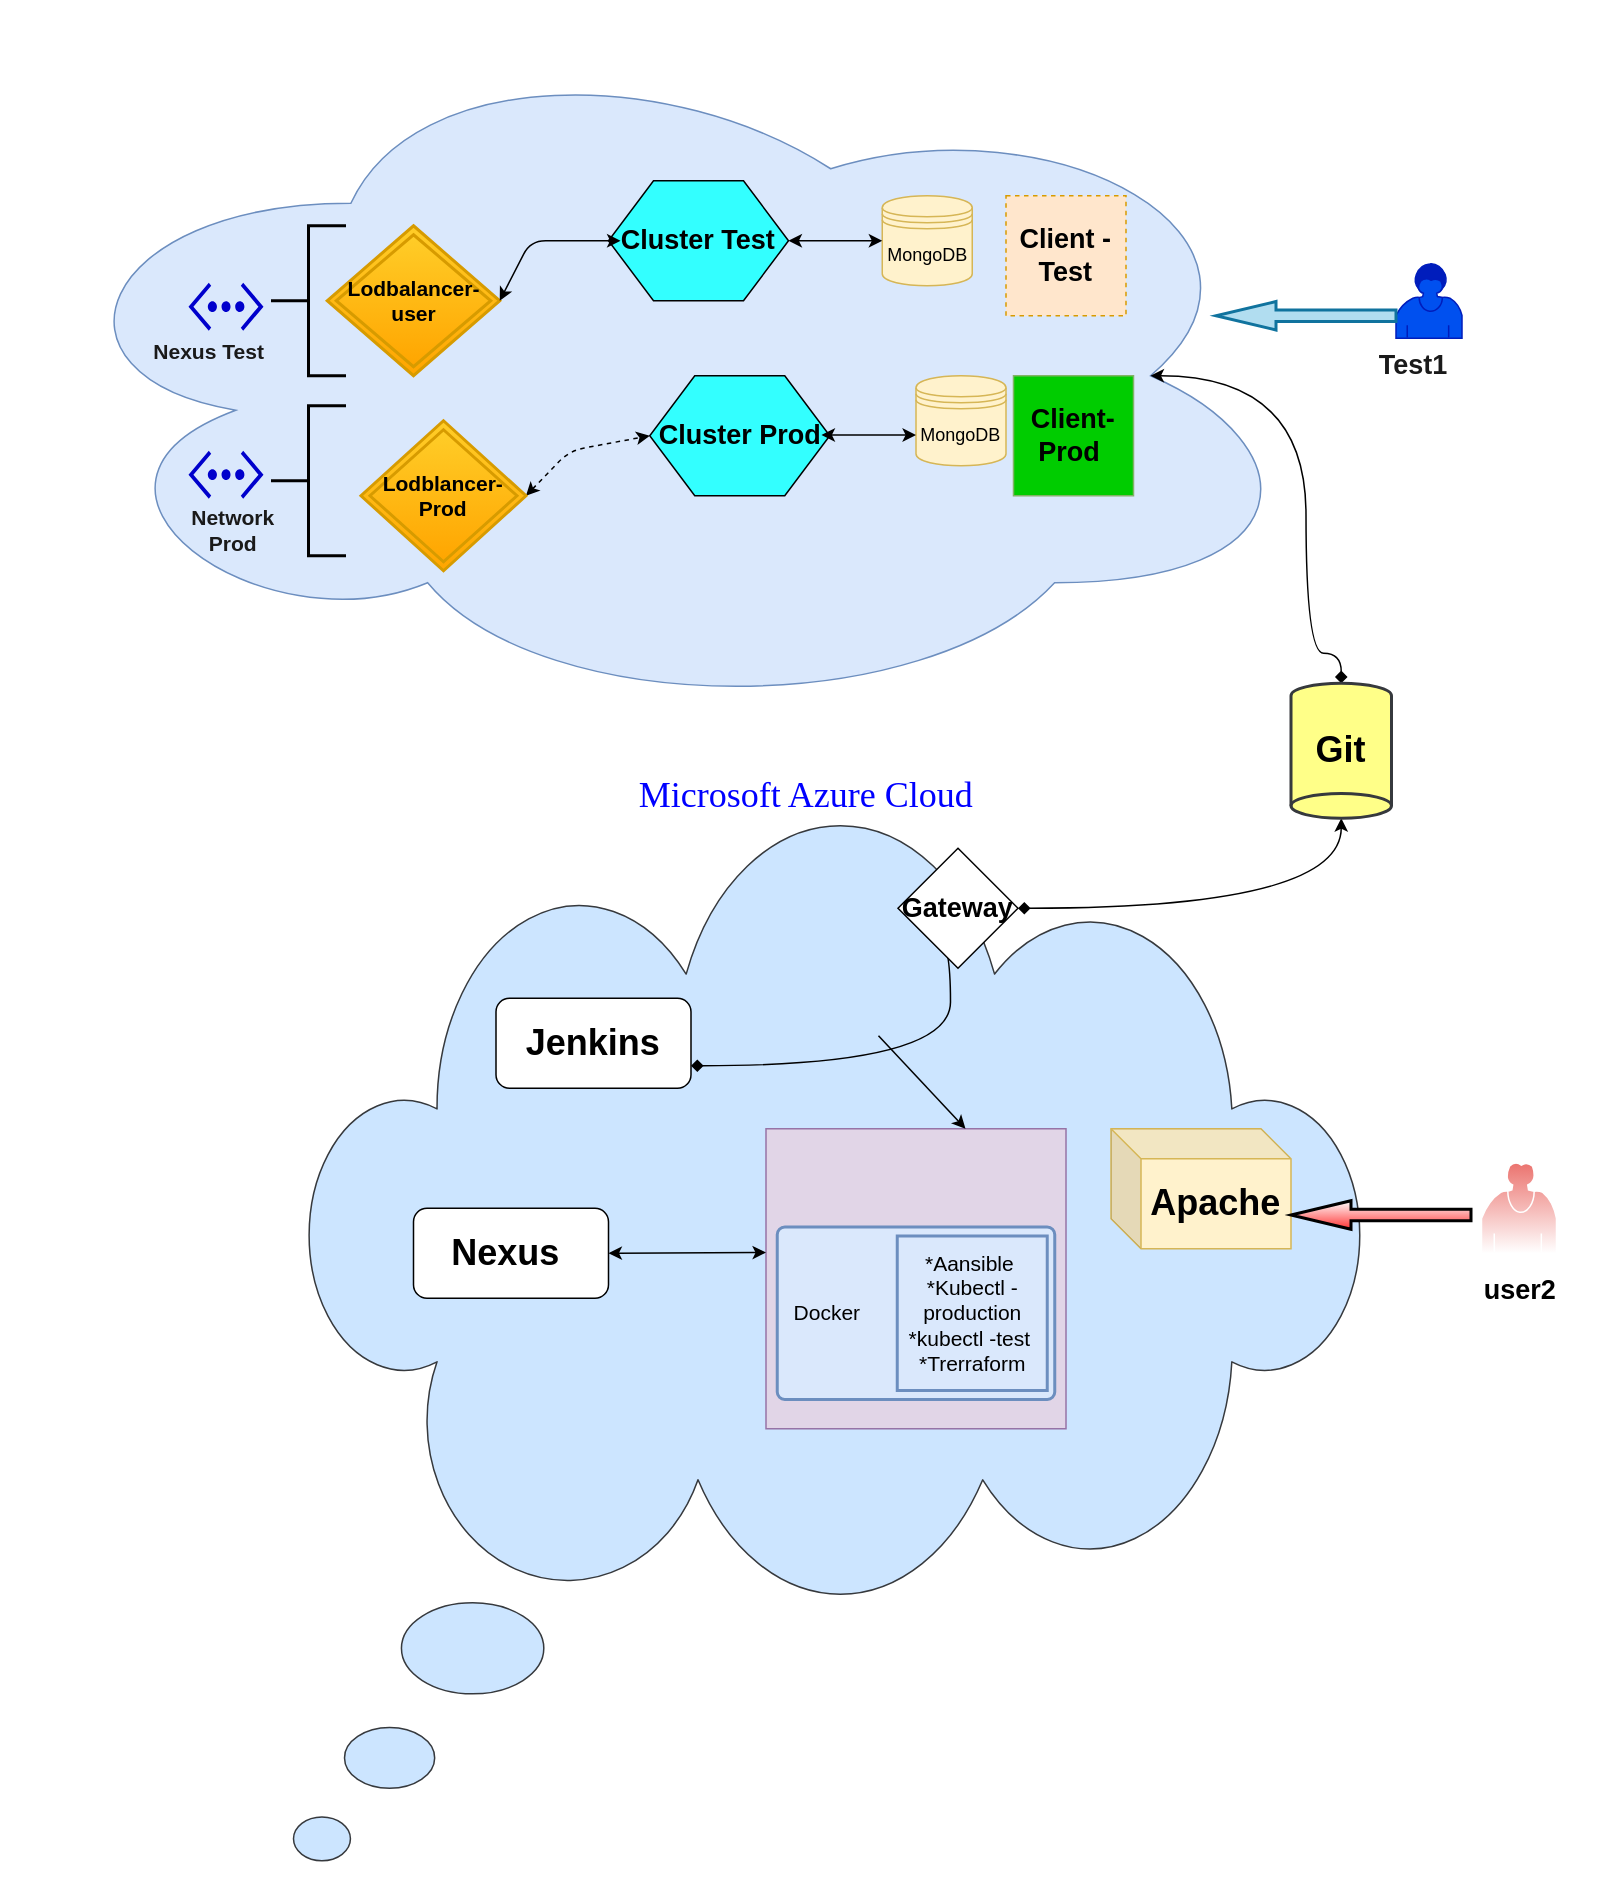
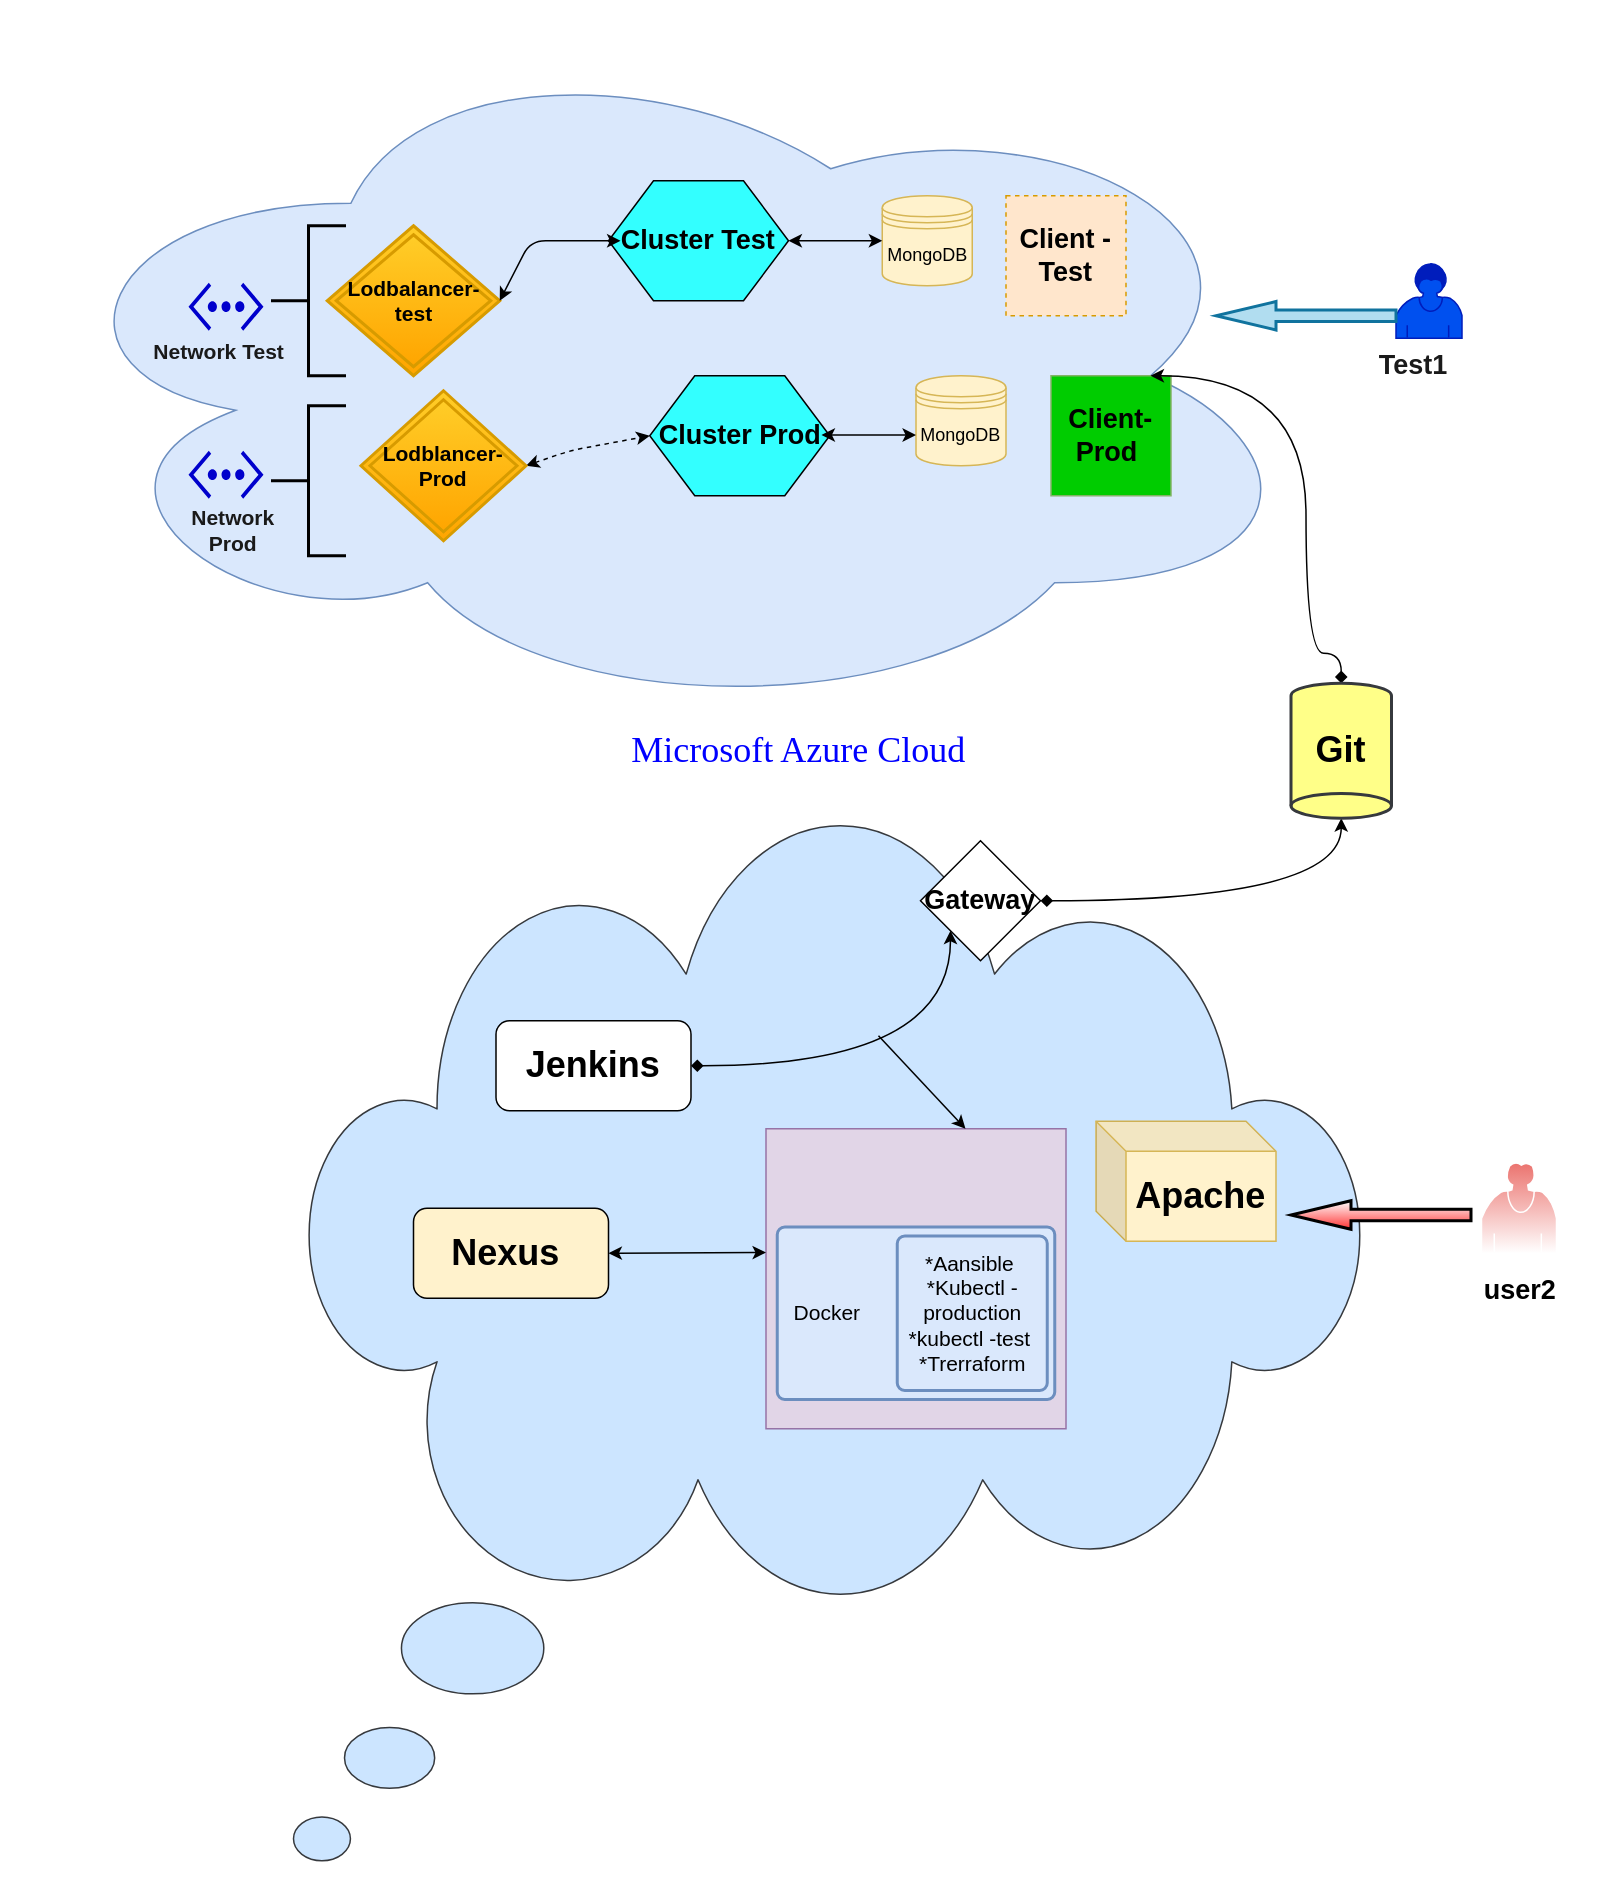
node "Lodbalancer-user": label "Lodbalancer-user" -> "Lodbalancer-test"
node "Nexus Test": label "Nexus Test" -> "Network Test"
node "Client-Prod": moved (1073, 436) -> (1111, 436)
node "Lodblancer-Prod": moved (443, 496) -> (443, 466)
node "Microsoft Azure Cloud": moved (811, 796) -> (803, 751)
node "Gateway": moved (958, 908) -> (980, 901)
node "Jenkins": moved (593, 1043) -> (593, 1066)
node "Apache": moved (1201, 1189) -> (1186, 1181)
node "Nexus": fillcolor #ffffff -> #fff2cc
node "*Aansible *Kubectl - production *kubectl -test *Trerraform": shape rectangle -> rounded rectangle
